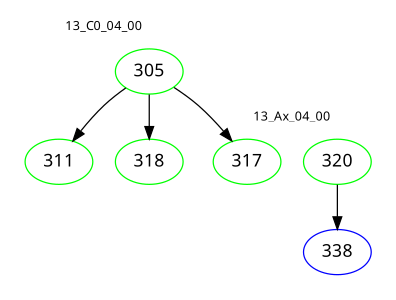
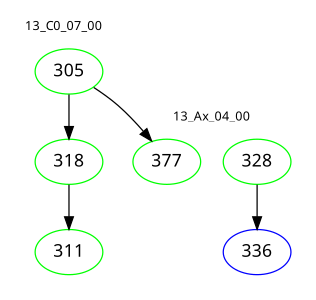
cluster "13_C0_04_00": label "13_C0_04_00" -> "13_C0_07_00"
edge "305" -> "311": now "318" -> "311"
node "317": label "317" -> "377"
node "320": label "320" -> "328"
node "338": label "338" -> "336"
